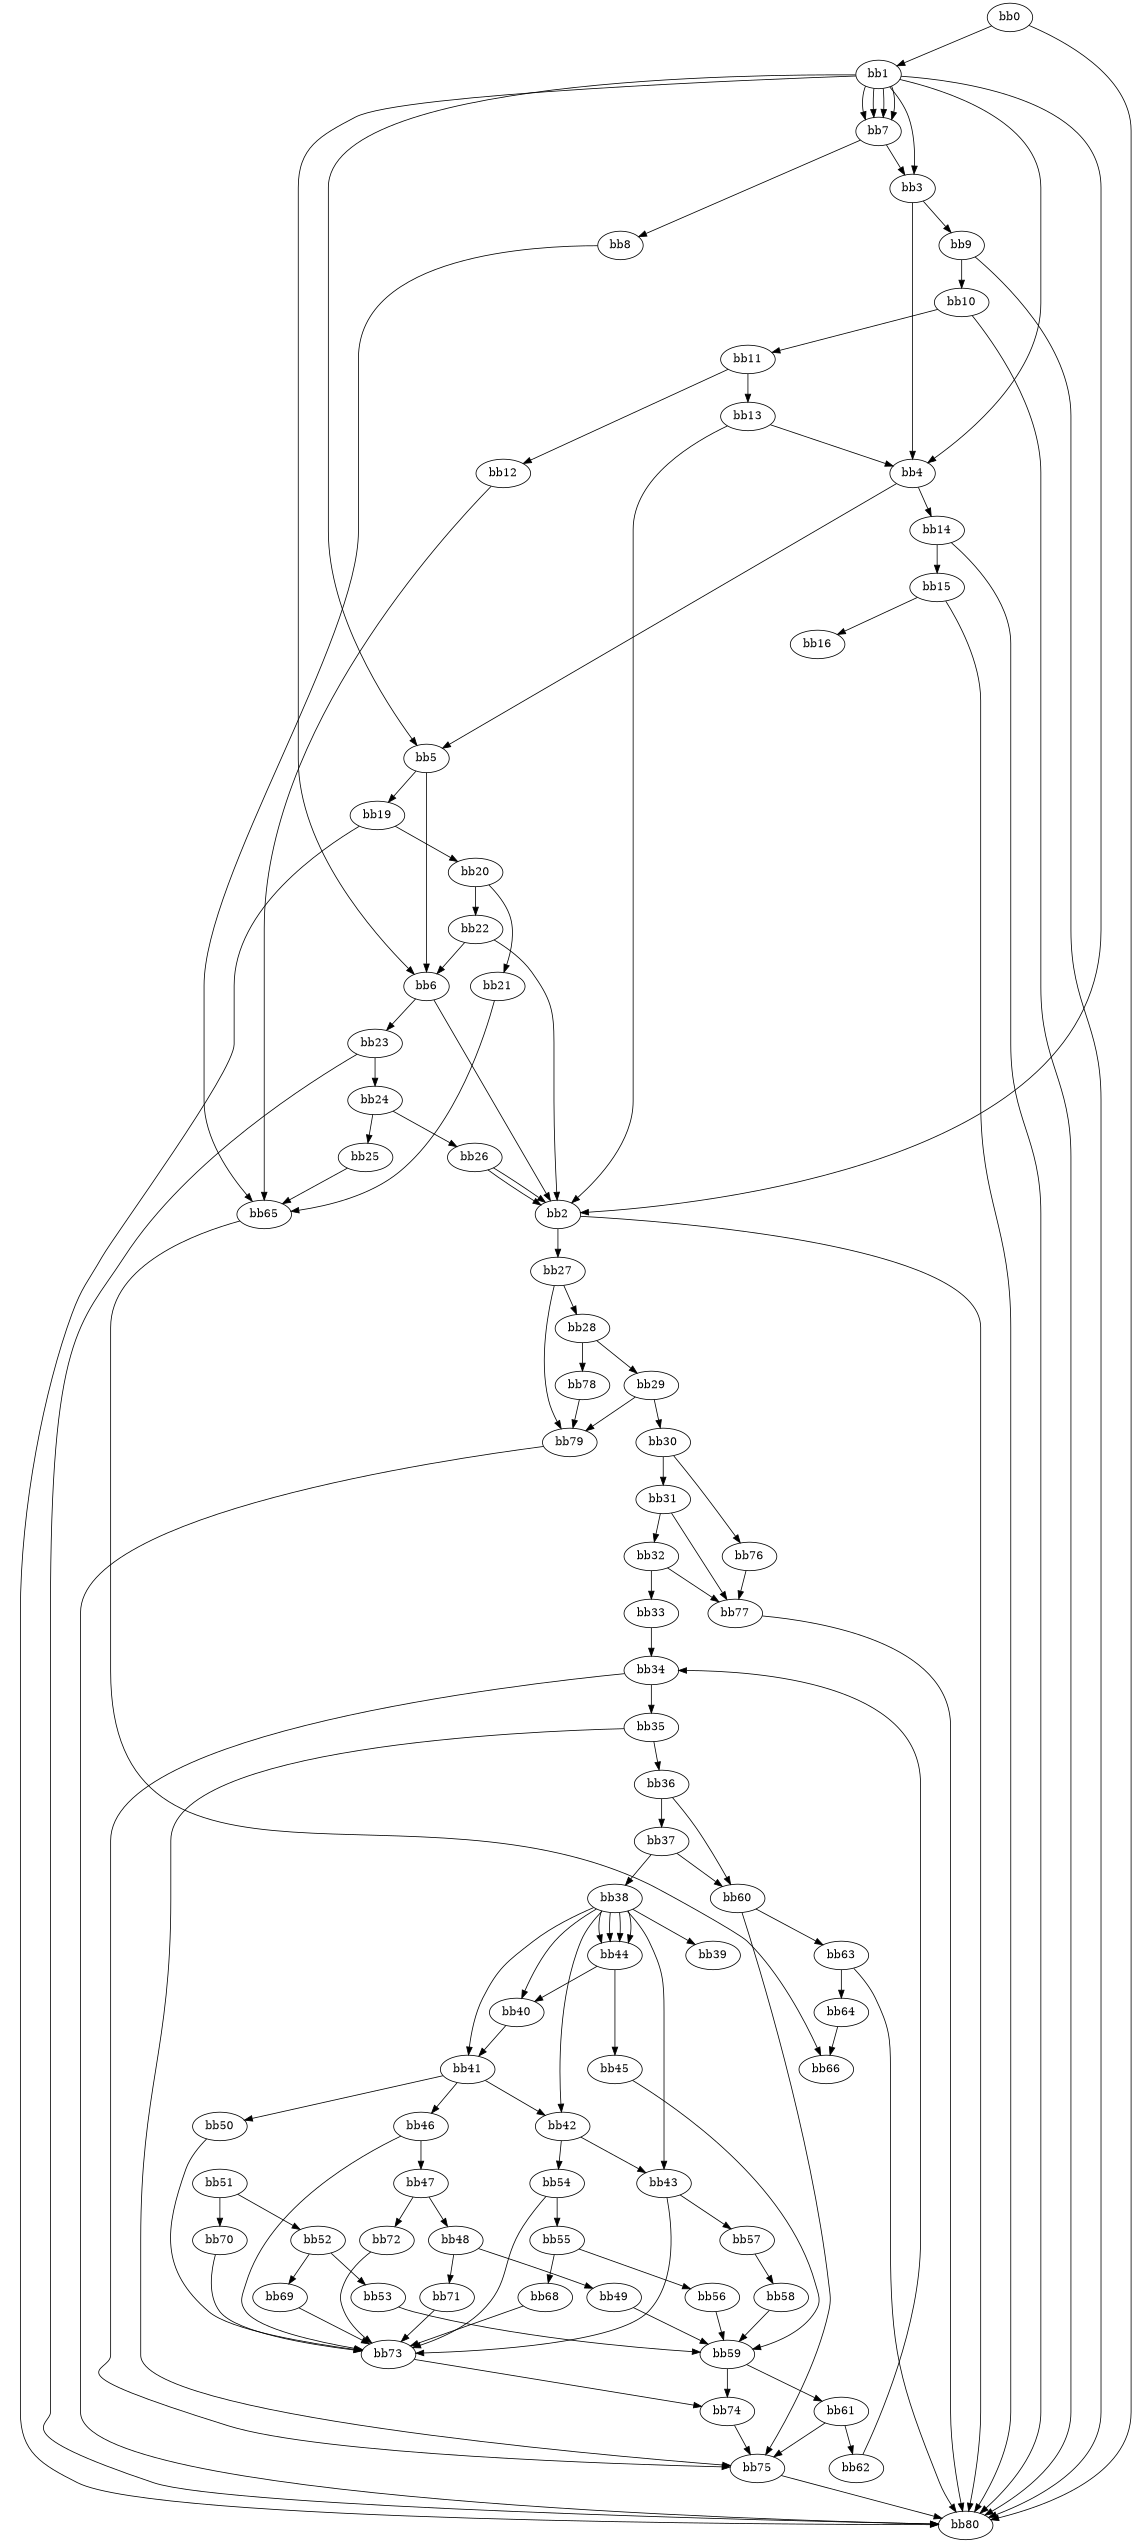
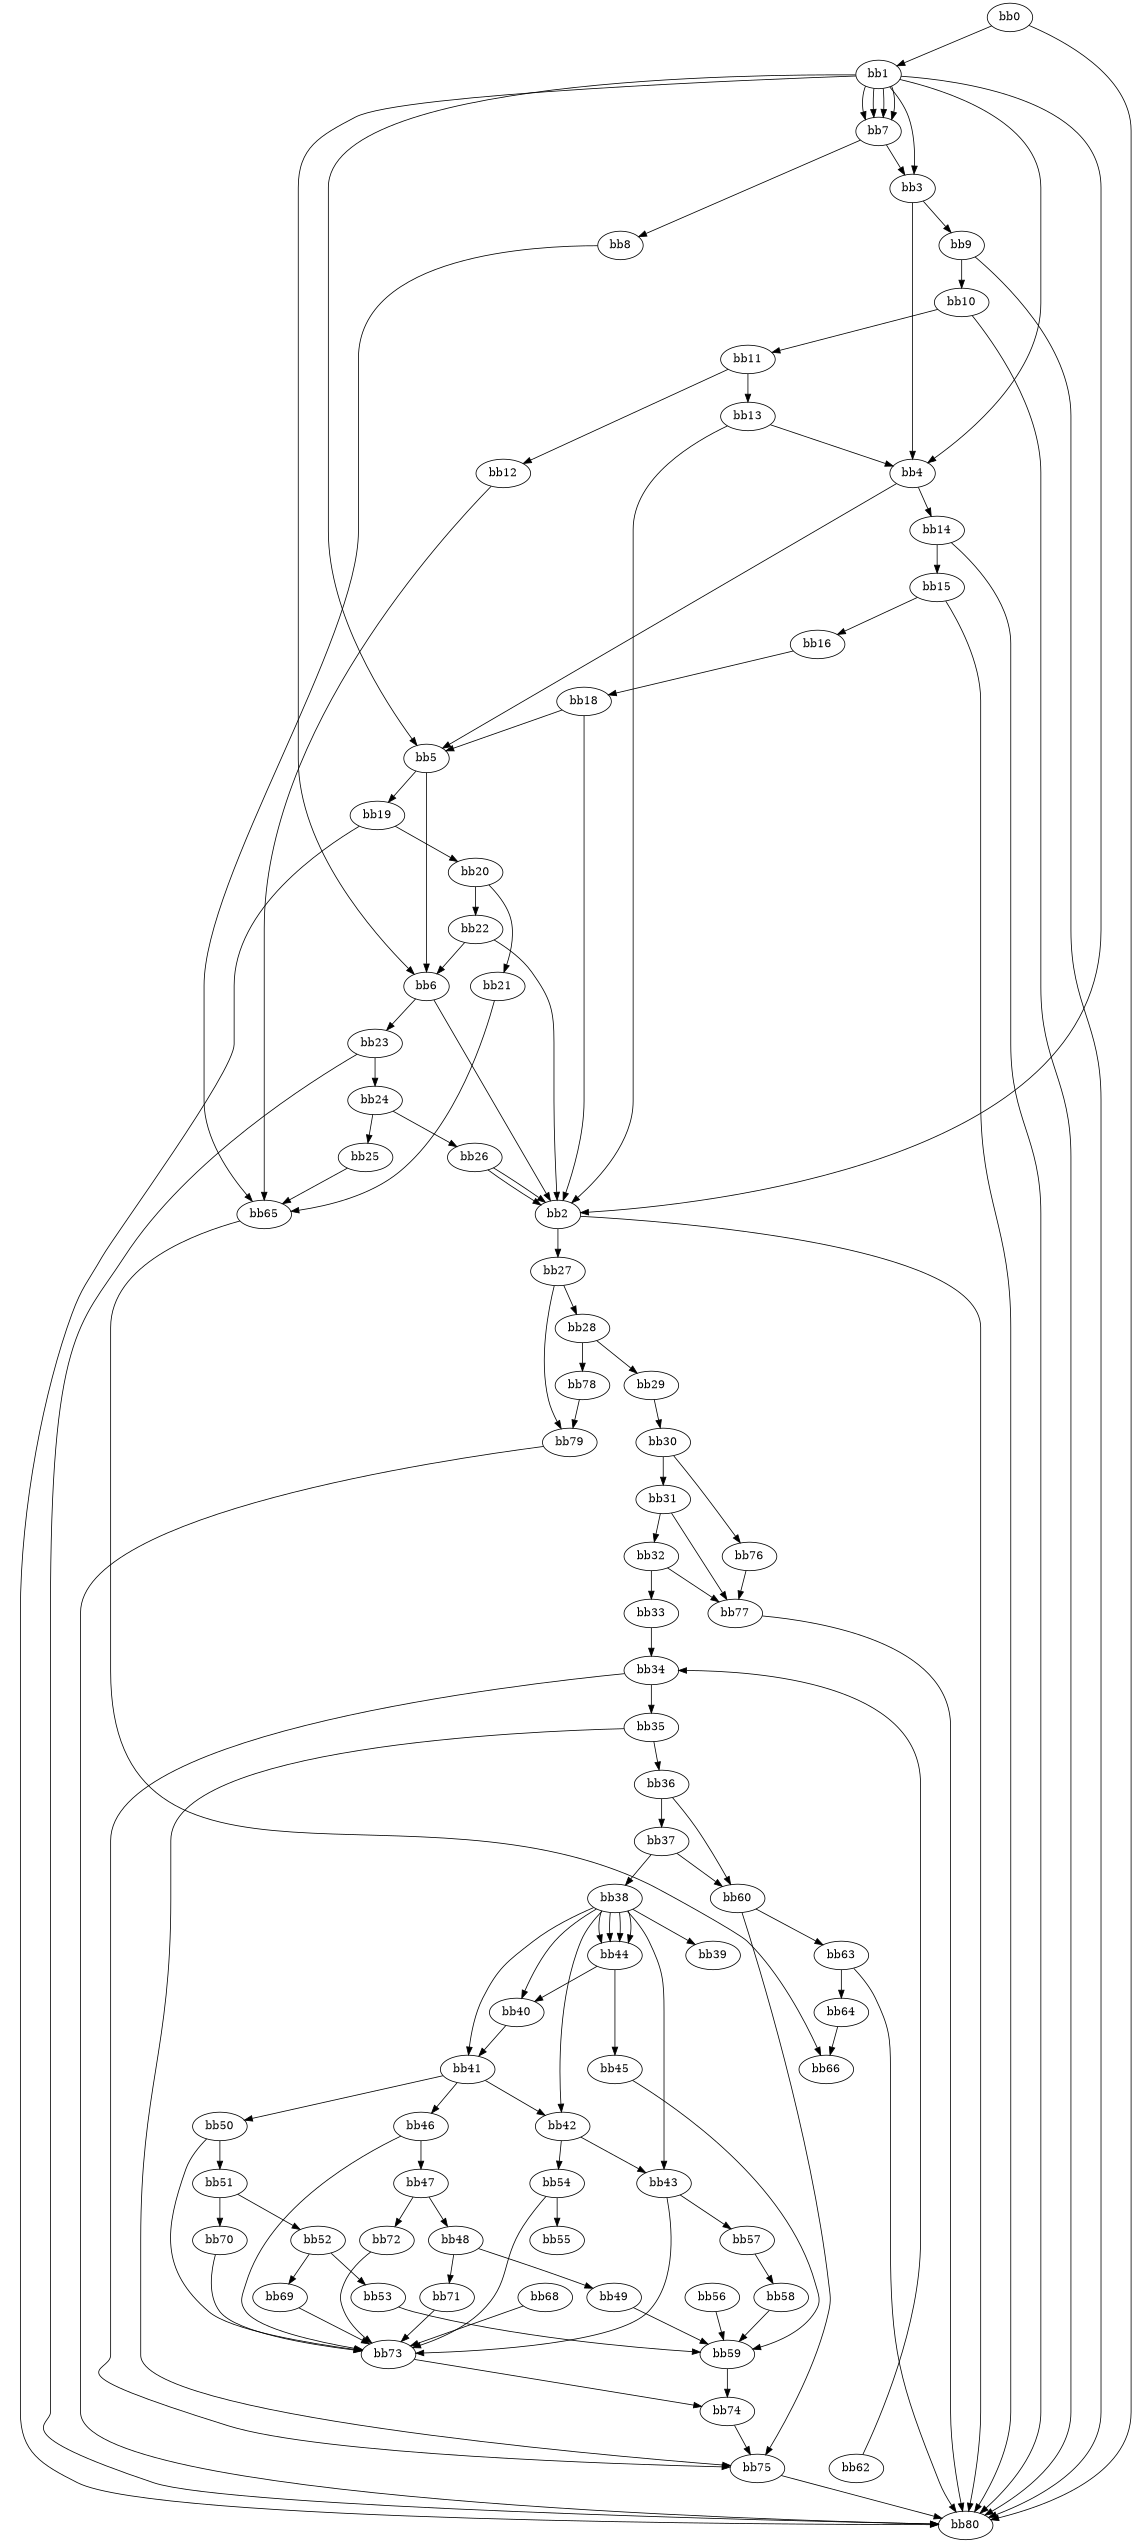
node "bb18": added
edge "bb29" -> "bb79": removed
edge "bb50" -> "bb51": added
edge "bb55" -> "bb68": removed
edge "bb55" -> "bb56": removed
node "bb61": removed
